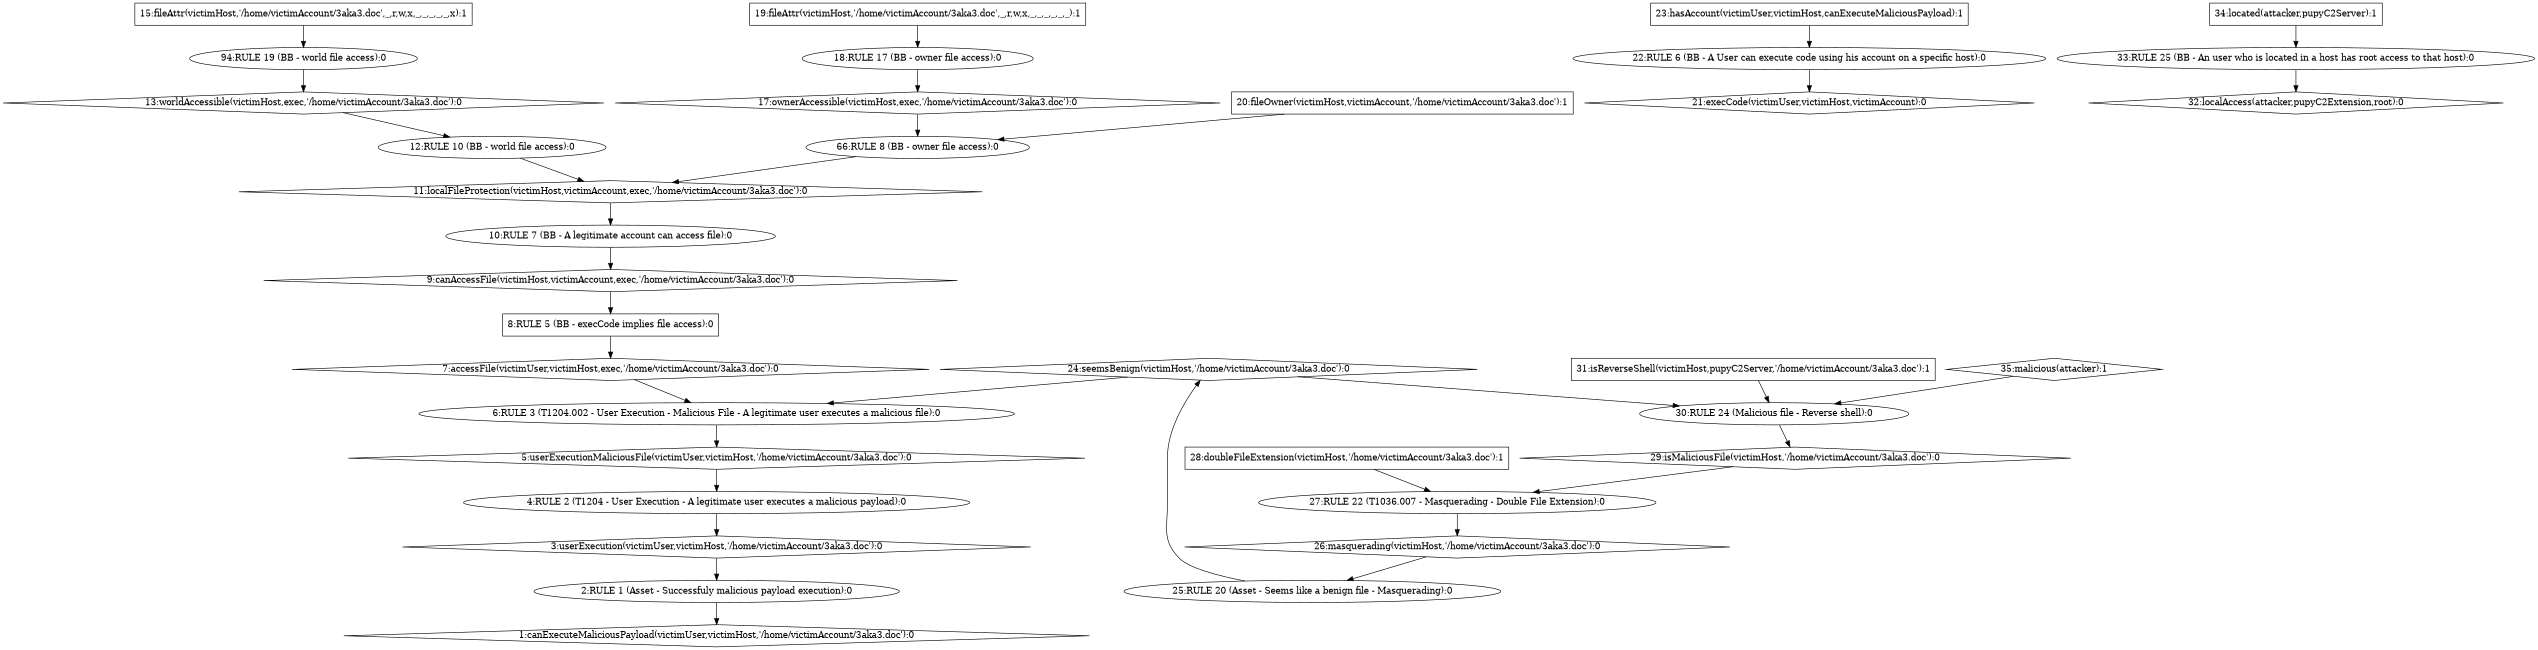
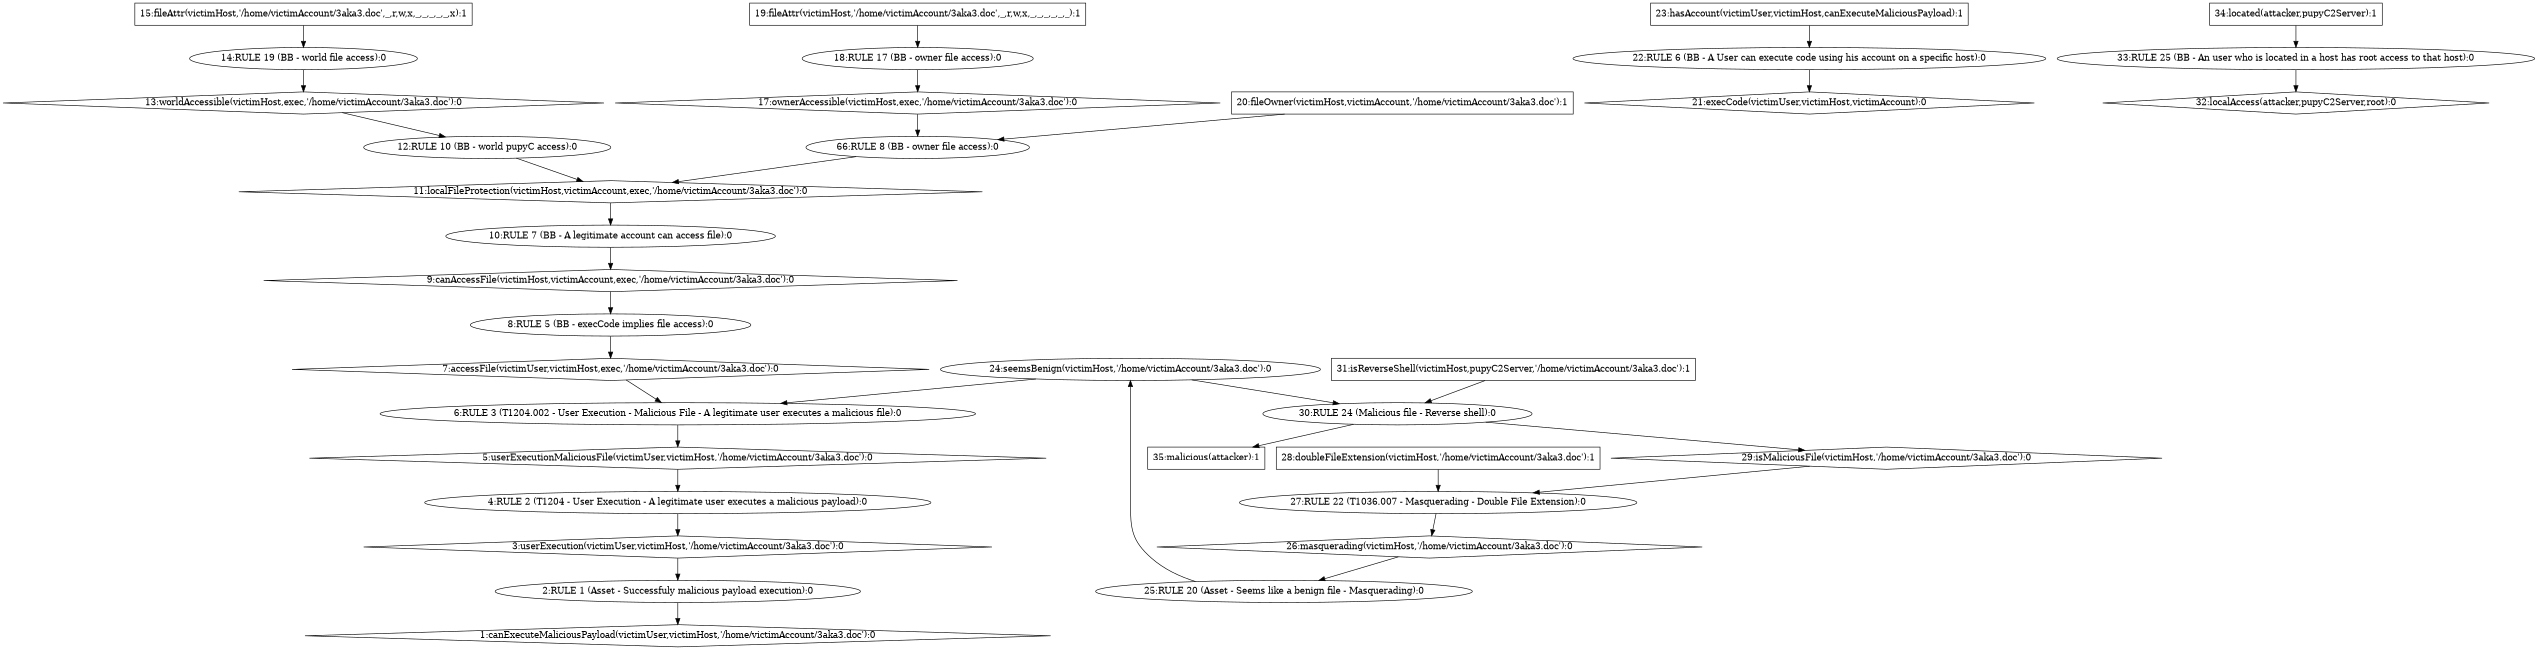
node "94:RULE 19 (BB - world file access):0": label "94:RULE 19 (BB - world file access):0" -> "14:RULE 19 (BB - world file access):0"
node "32:localAccess(attacker,pupyC2Extension,root):0": label "32:localAccess(attacker,pupyC2Extension,root):0" -> "32:localAccess(attacker,pupyC2Server,root):0"
node "12:RULE 10 (BB - world file access):0": label "12:RULE 10 (BB - world file access):0" -> "12:RULE 10 (BB - world pupyC access):0"
node "8:RULE 5 (BB - execCode implies file access):0": shape box -> ellipse
node "24:seemsBenign(victimHost,'/home/victimAccount/3aka3.doc'):0": shape diamond -> ellipse
node "35:malicious(attacker):1": shape diamond -> box
edge "35:malicious(attacker):1" -> "30:RULE 24 (Malicious file - Reverse shell):0": reversed
